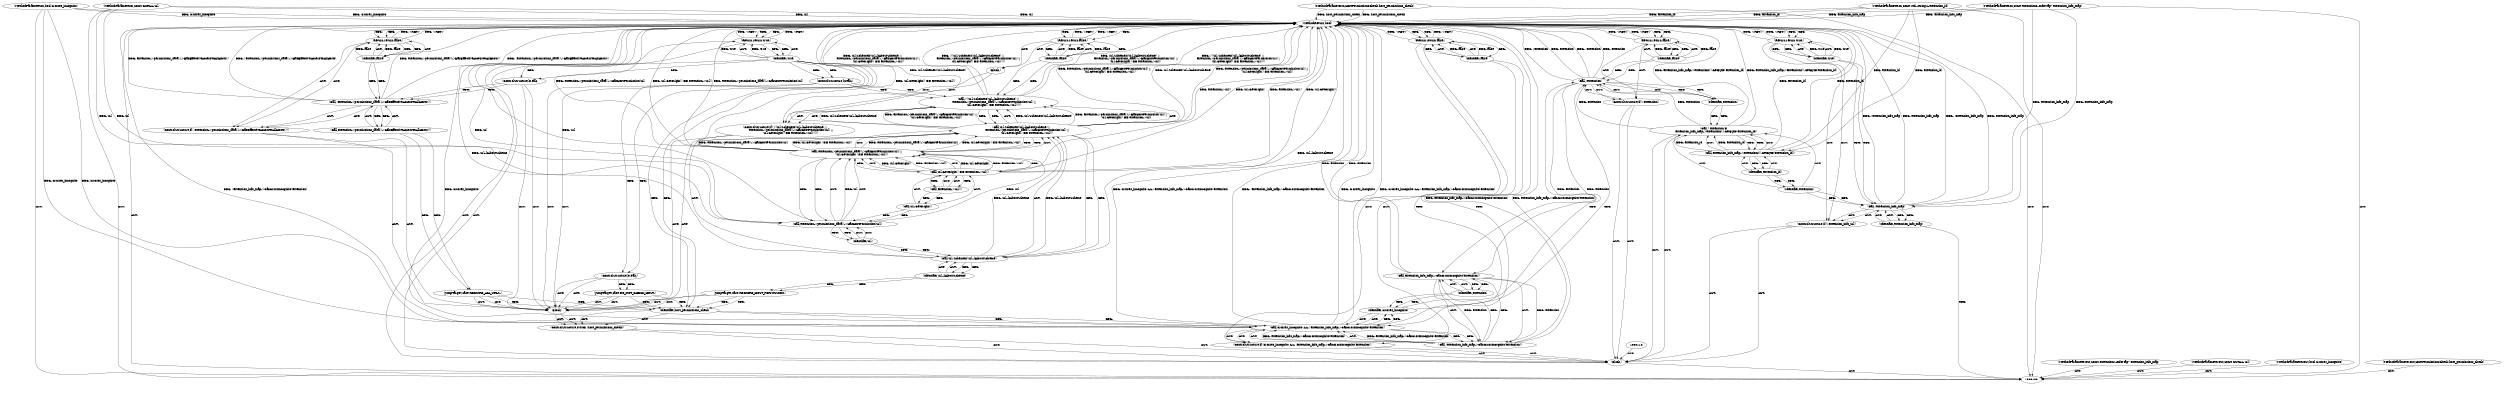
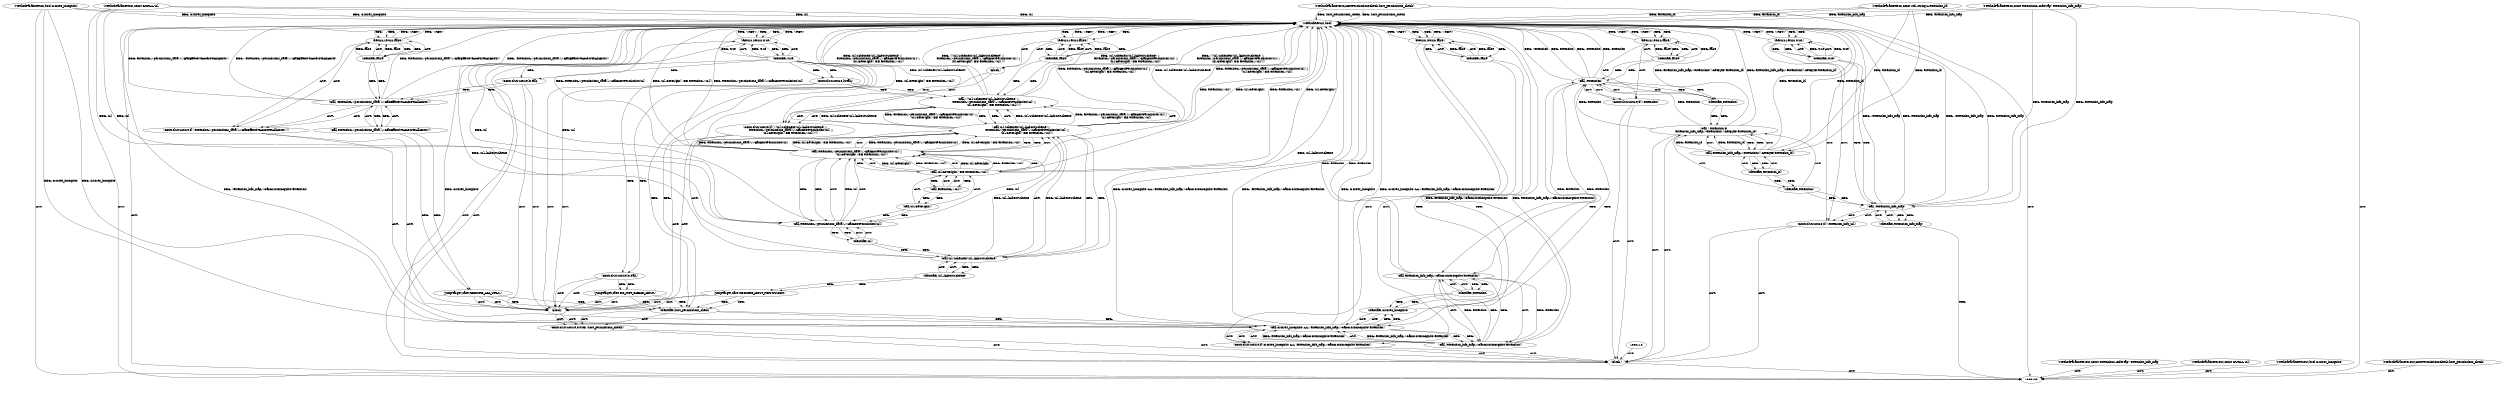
edge "(MethodParameterIn,const std::string& extension_id)" -> "1000100": removed, label "AST:"
